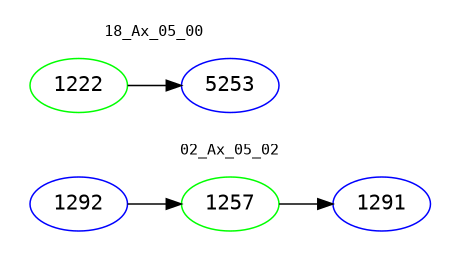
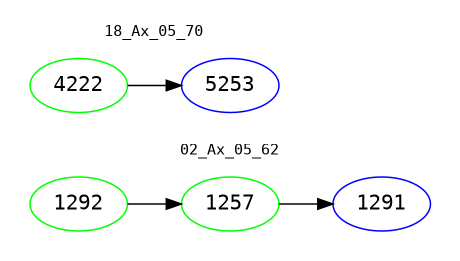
cluster "18_Ax_05_00": label "18_Ax_05_00" -> "18_Ax_05_70"
node "1222": label "1222" -> "4222"
cluster "02_Ax_05_02": label "02_Ax_05_02" -> "02_Ax_05_62"
node "1292": color blue -> green
